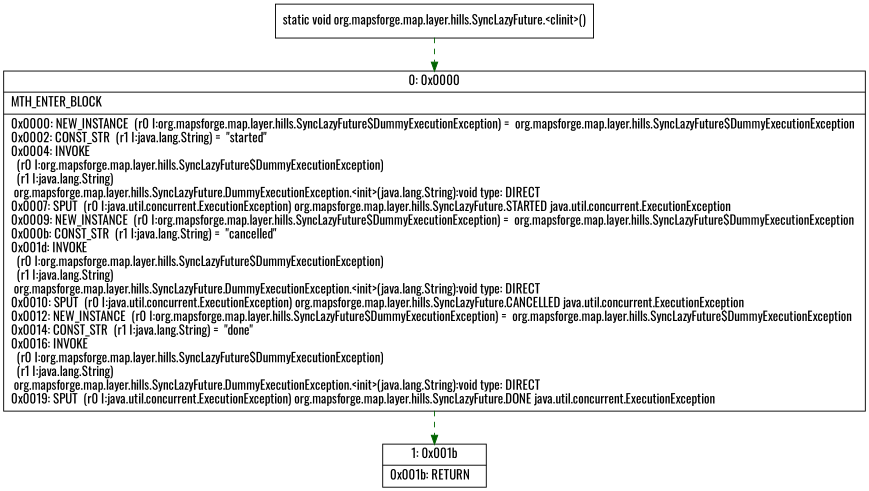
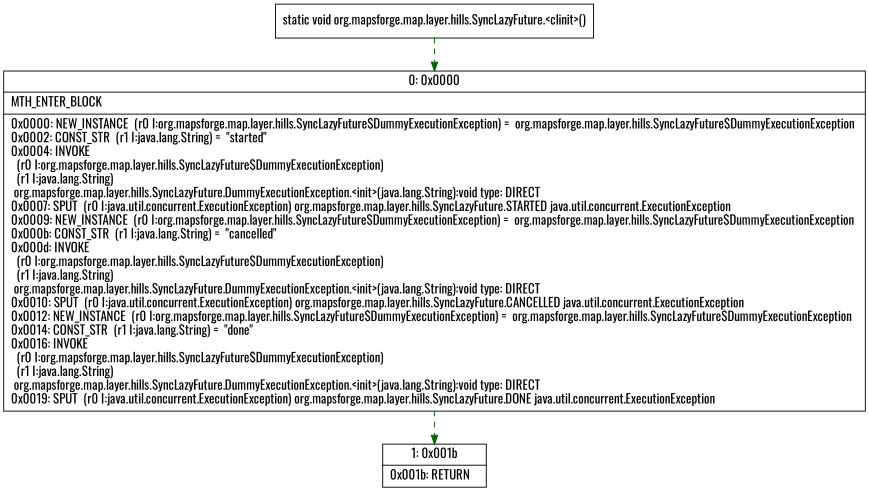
node "0: 0x0000": text "0x001d: INVOKE" -> "0x000d: INVOKE"
